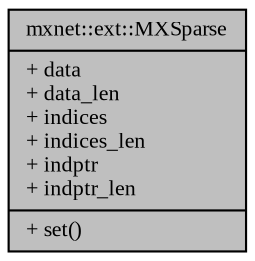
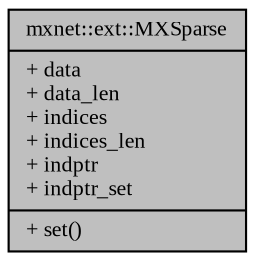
node "mxnet::ext::MXSparse": text "+ indptr_len" -> "+ indptr_set"
